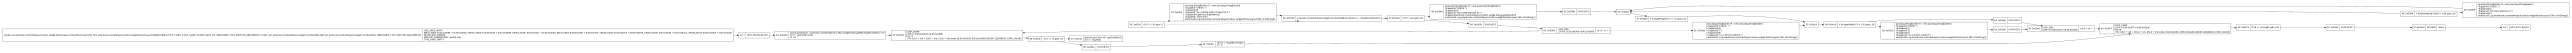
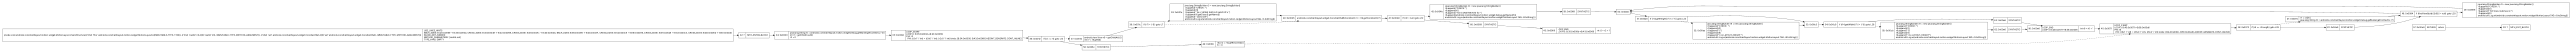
node "47: 0x0074": added
edge "61: 0x00e9" -> "57: 0x00e9": now "61: 0x00e9" -> "48: 0x0084"
edge "43: 0x0069" -> "52: 0x00aa": now "51: 0x00a8" -> "52: 0x00aa"
edge "37: 0x0014" -> "38: 0x001c": added
edge "43: 0x0069" -> "35: 0x000d": removed
edge "44: 0x006c" -> "45: 0x0071": style solid -> dashed
